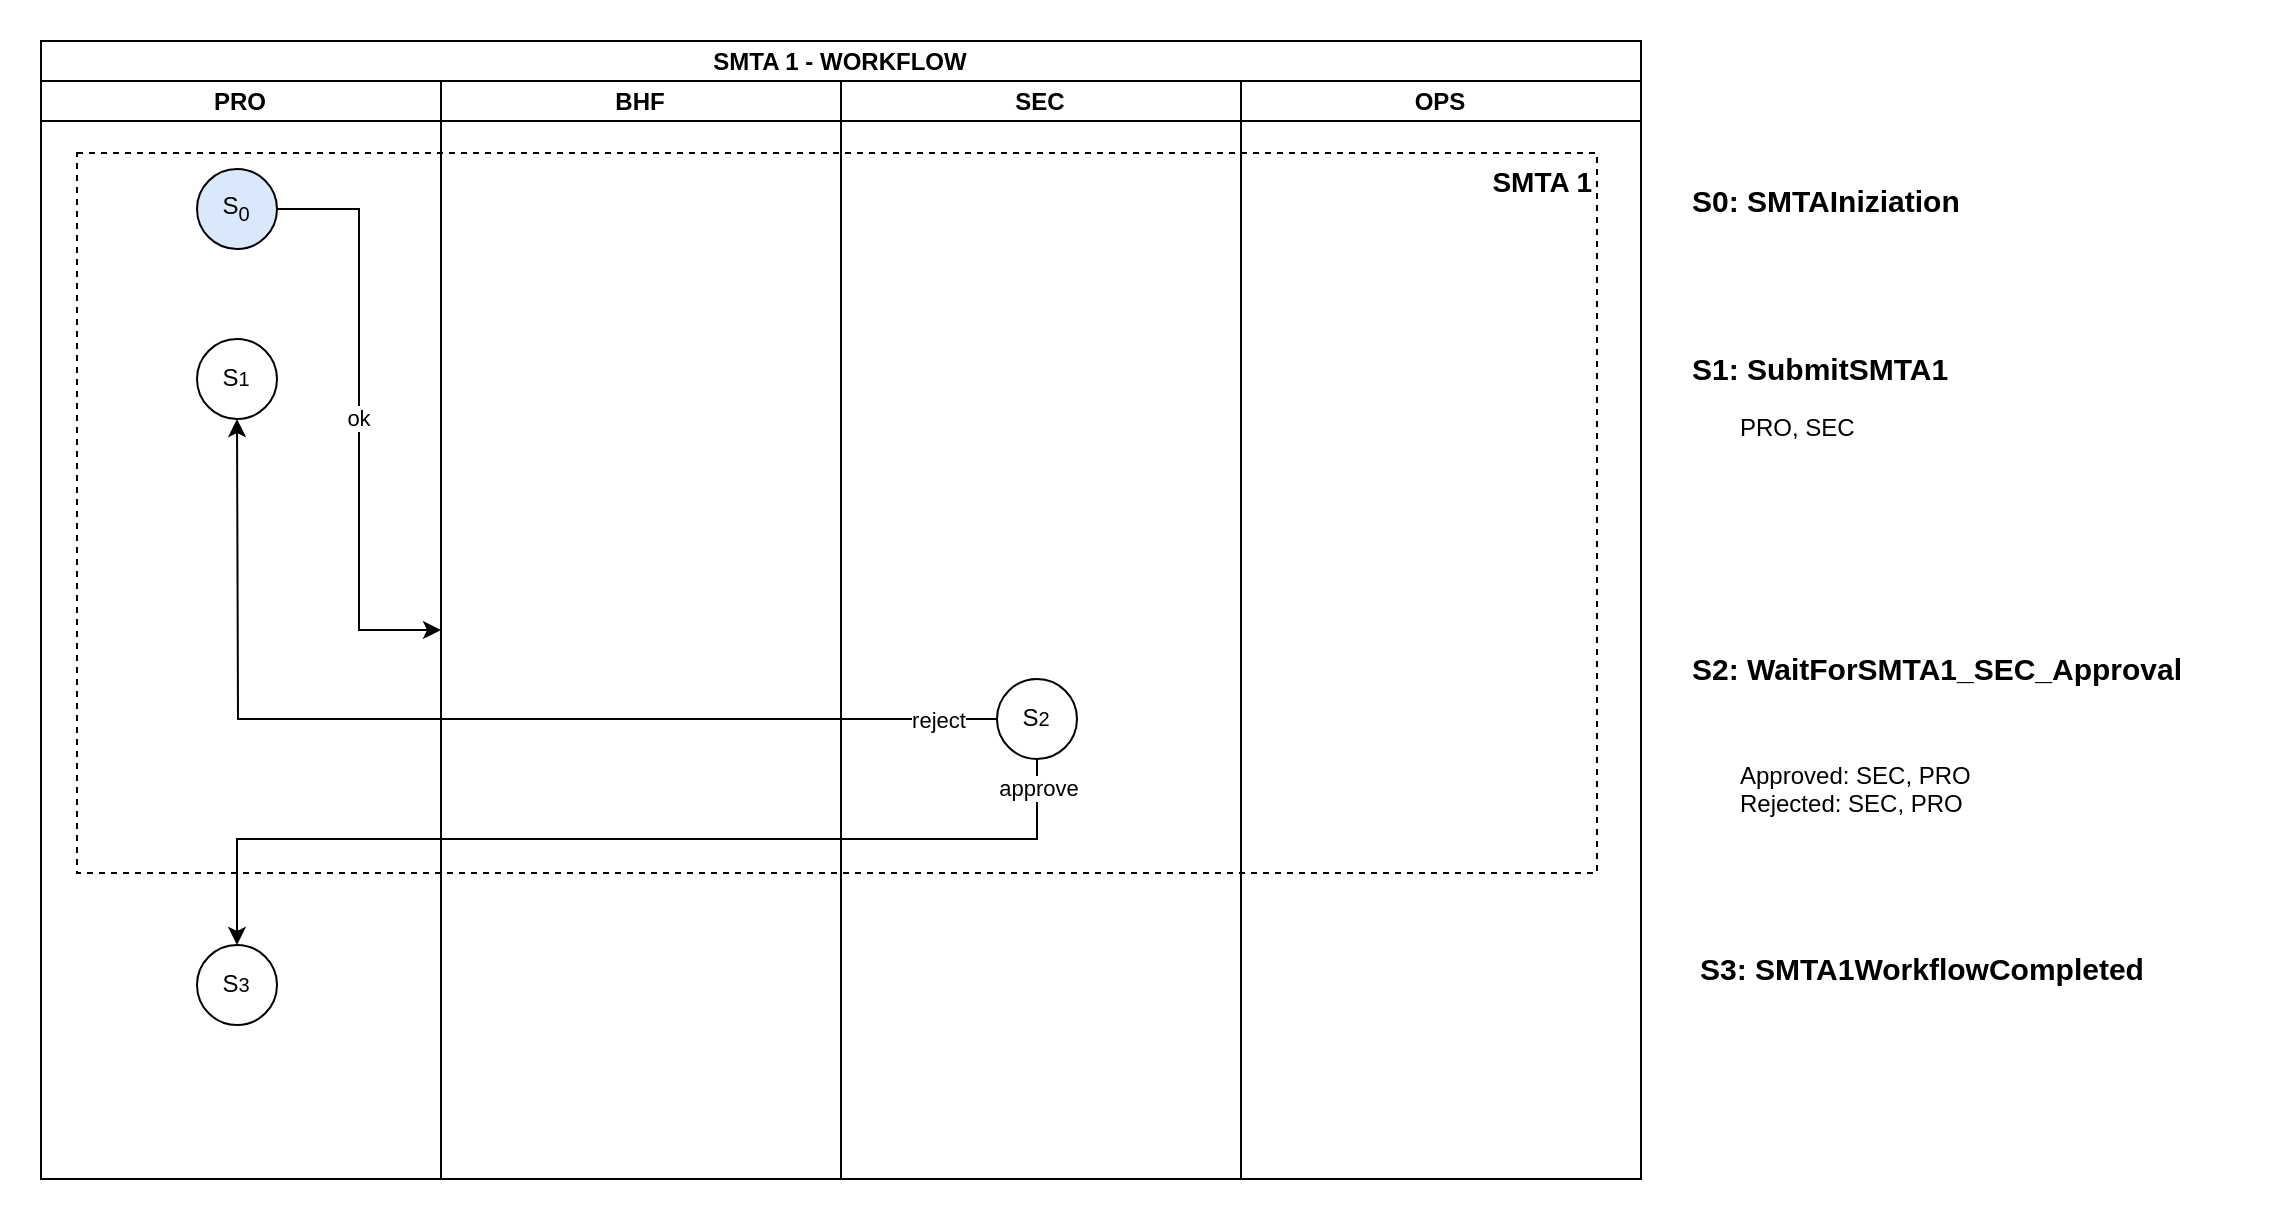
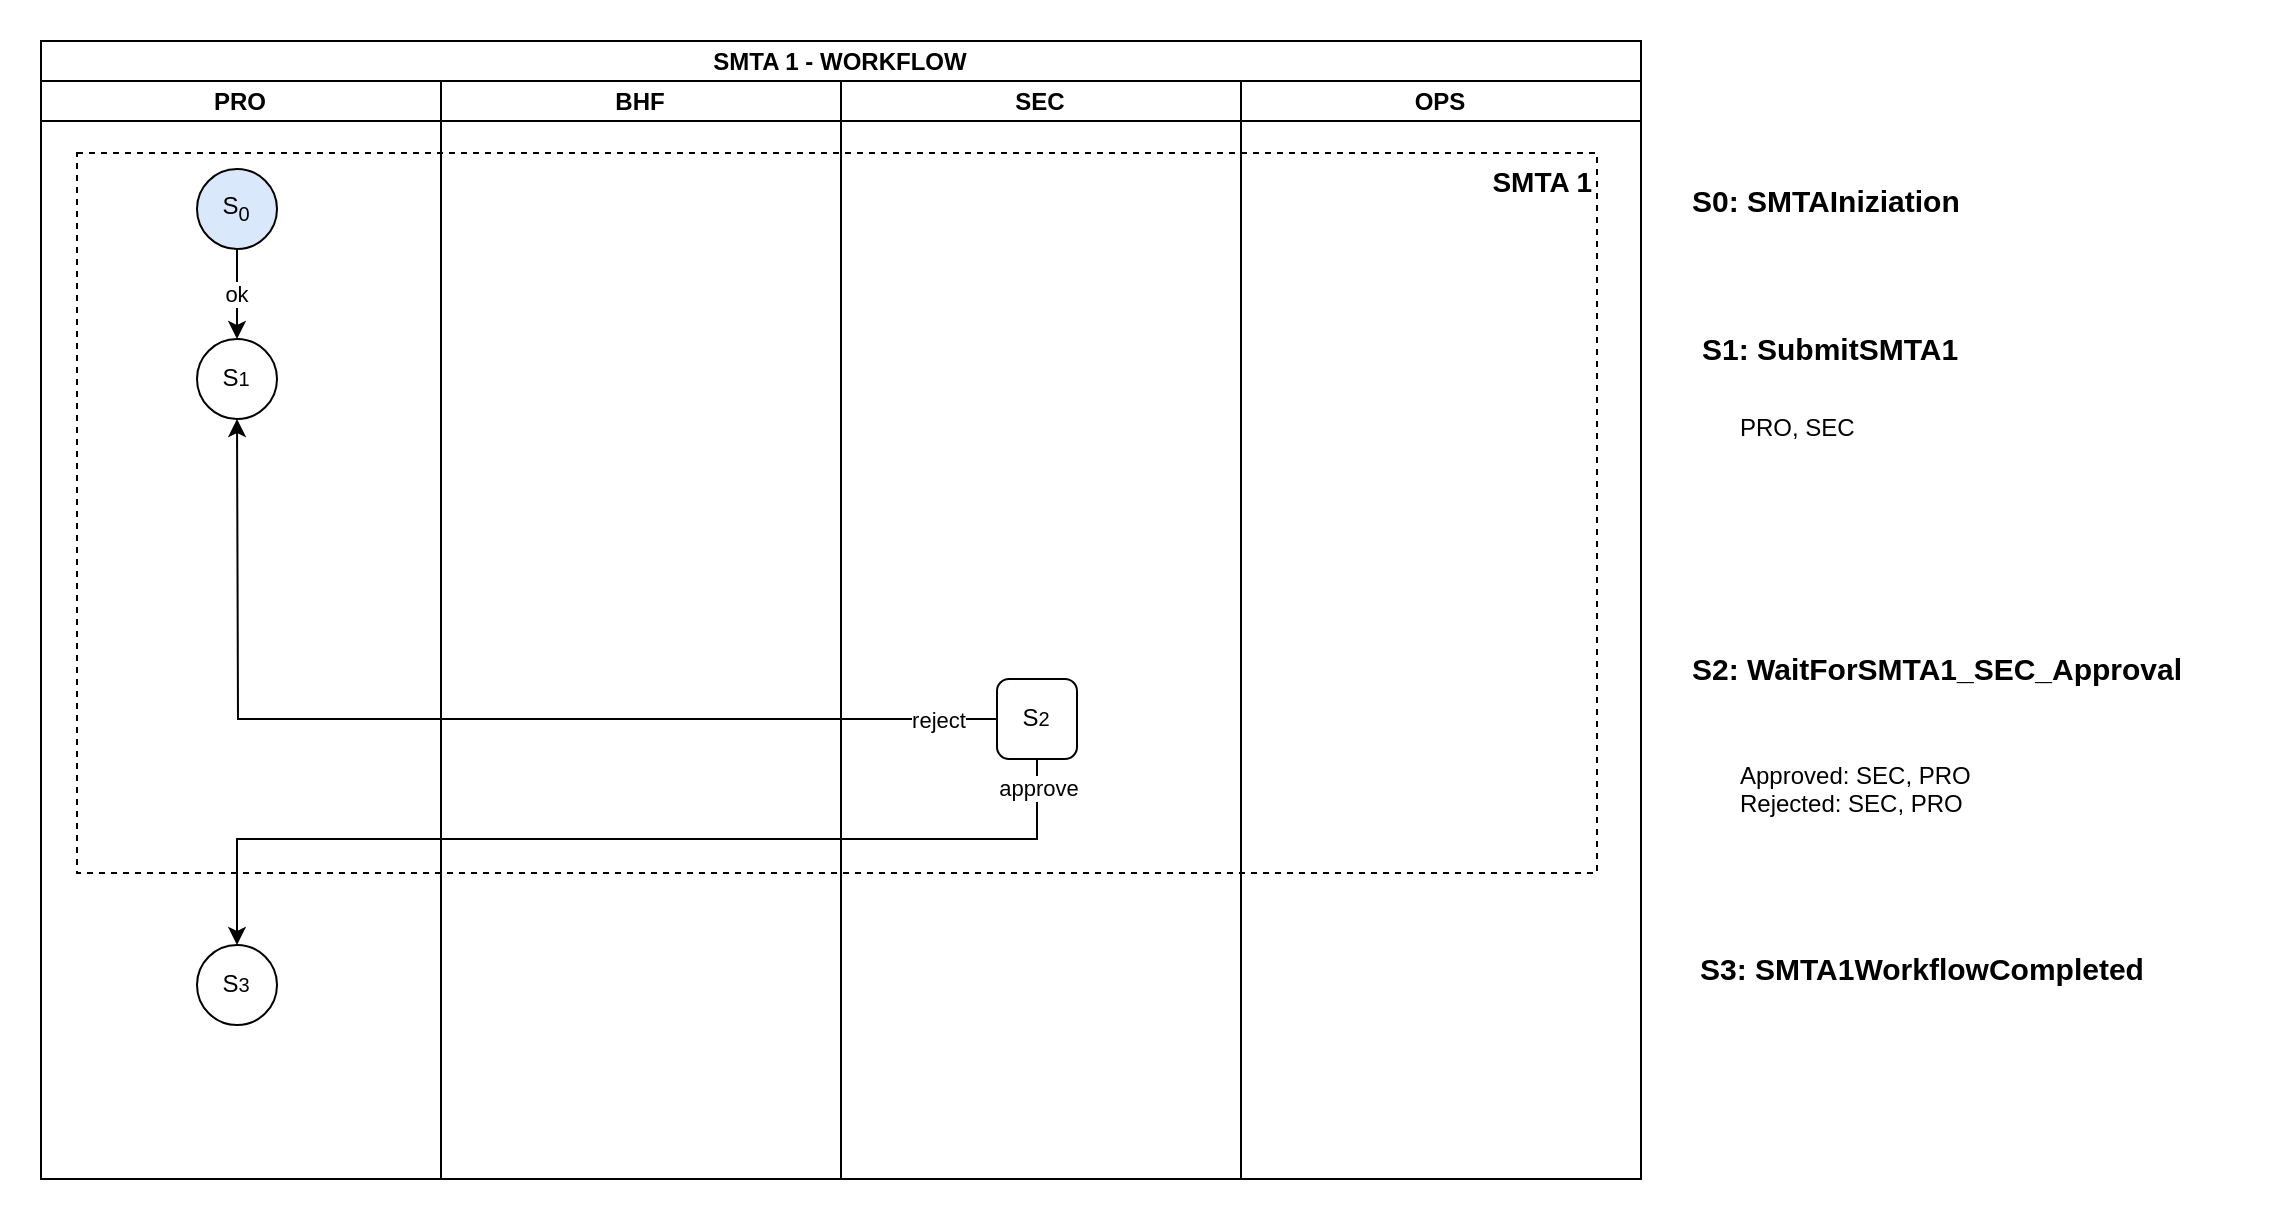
node "S1: SubmitSMTA1": moved (1959, 369) -> (1969, 349)
edge "S0" -> "BHF": now "S0" -> "S1"
node "S2": shape ellipse -> rounded rectangle
